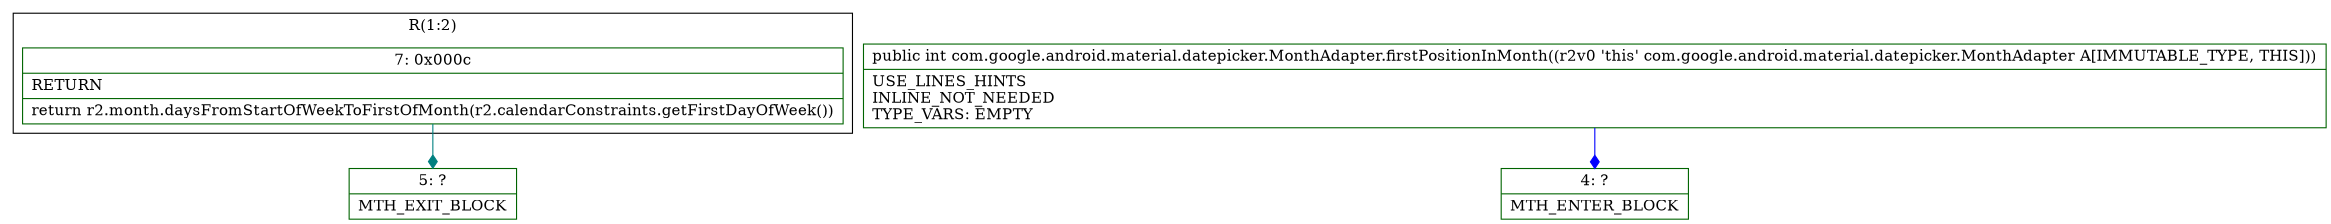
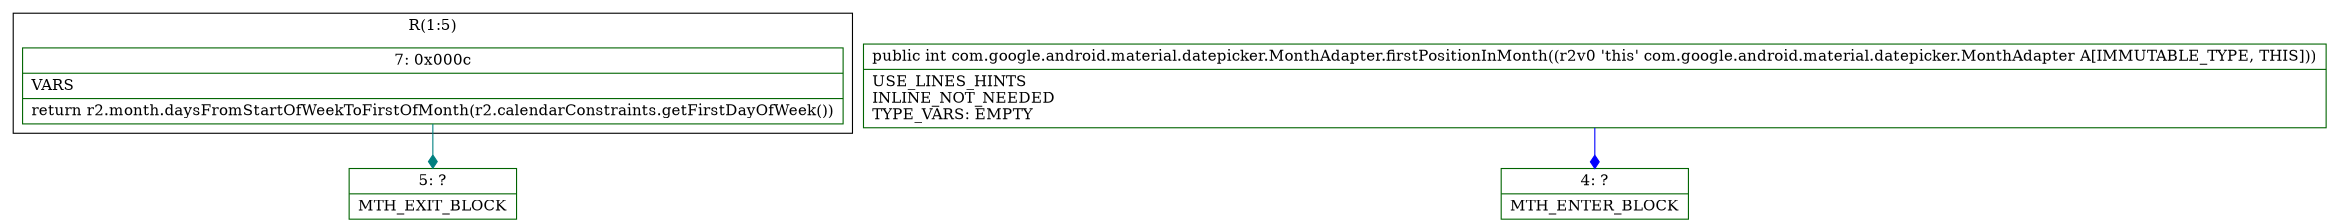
cluster "R(1:2)": label "R(1:2)" -> "R(1:5)"
node "7: 0x000c": text "RETURN" -> "VARS"
